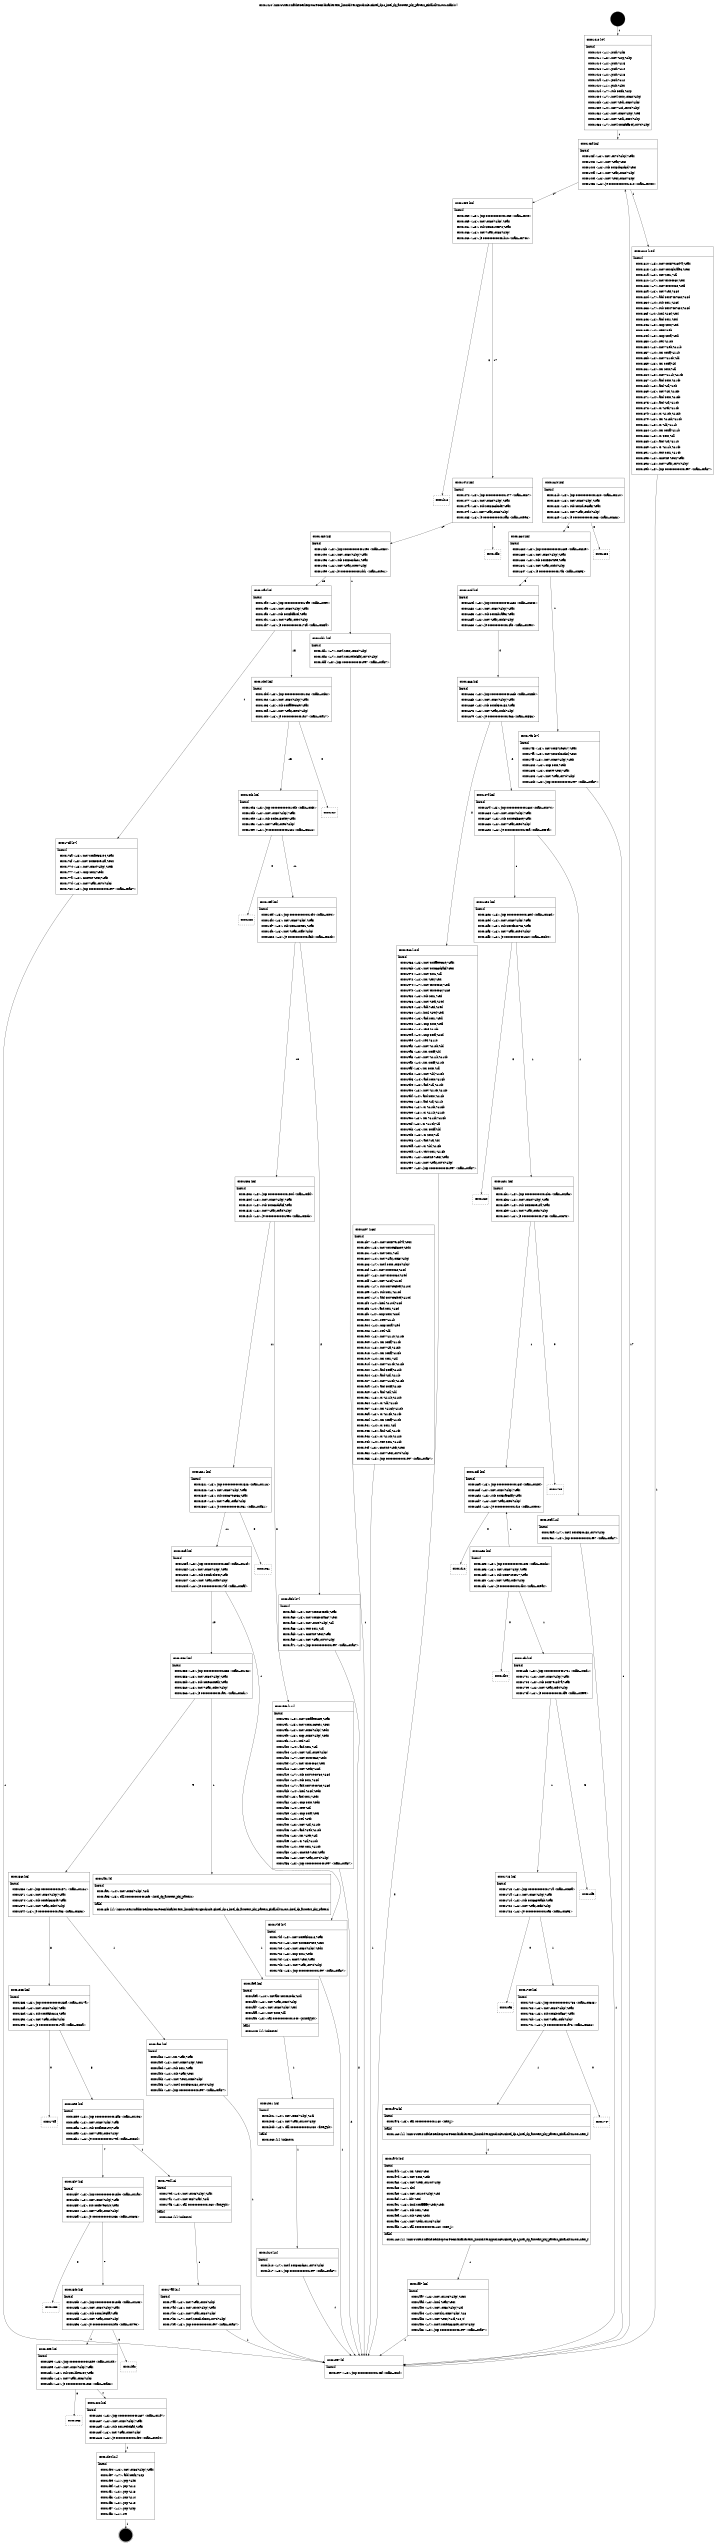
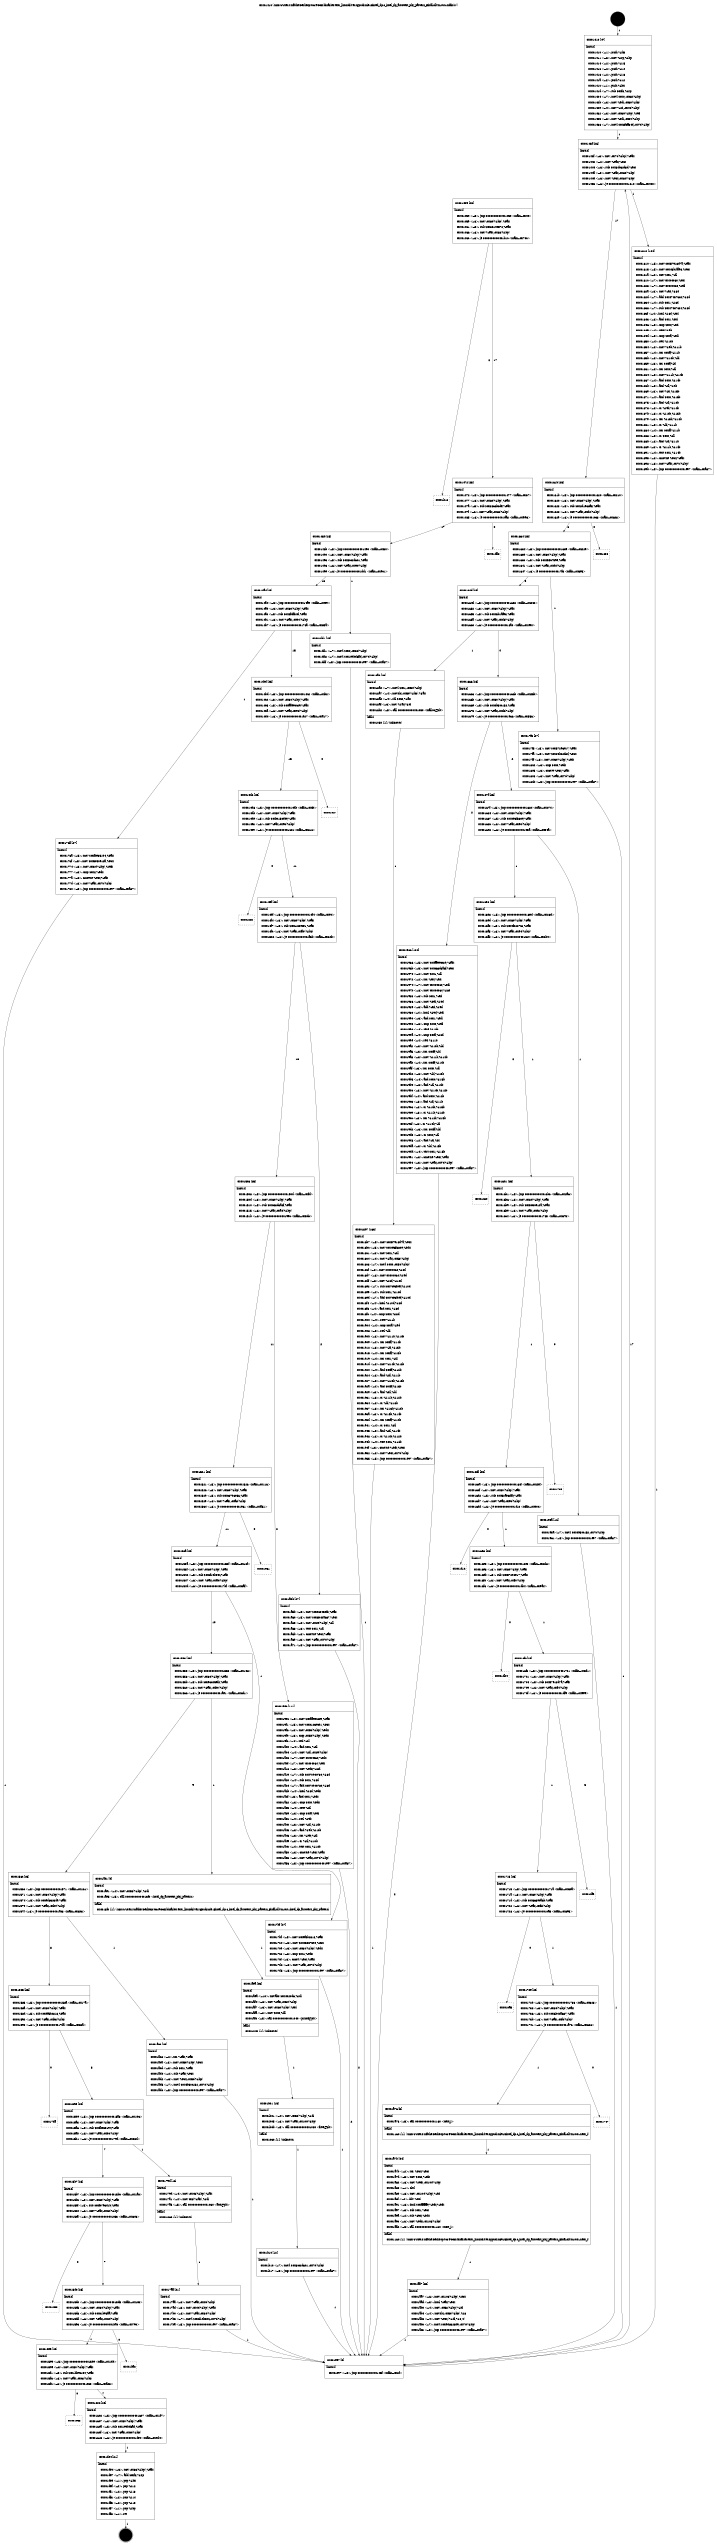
edge "0x40143f [26]" -> "0x401459 [25]": now "0x40143f [26]" -> "0x40161b [25]"
node "0x4018a0 [23]": added
edge "0x4016e3 [25]" -> "0x4016ca [25]": reversed
